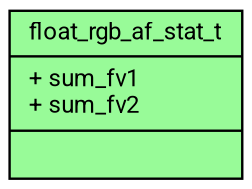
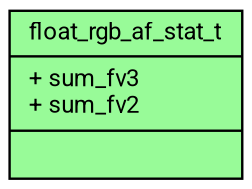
node "float_rgb_af_stat_t": text "+ sum_fv1" -> "+ sum_fv3"
